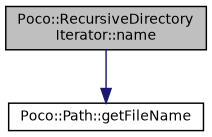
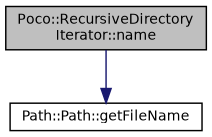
node "Poco::Path::getFileName": label "Poco::Path::getFileName" -> "Path::Path::getFileName"
